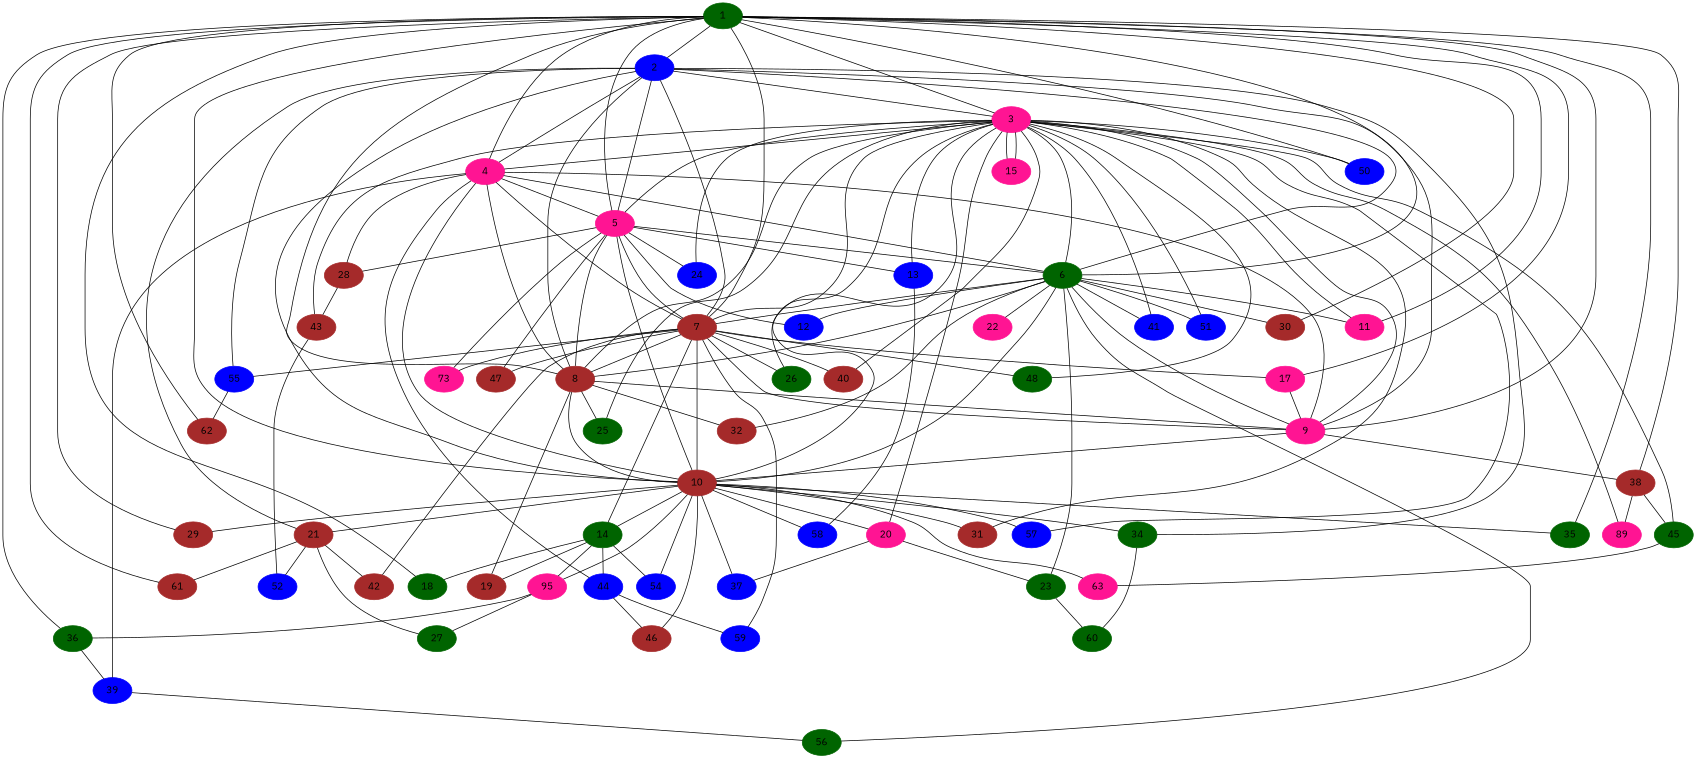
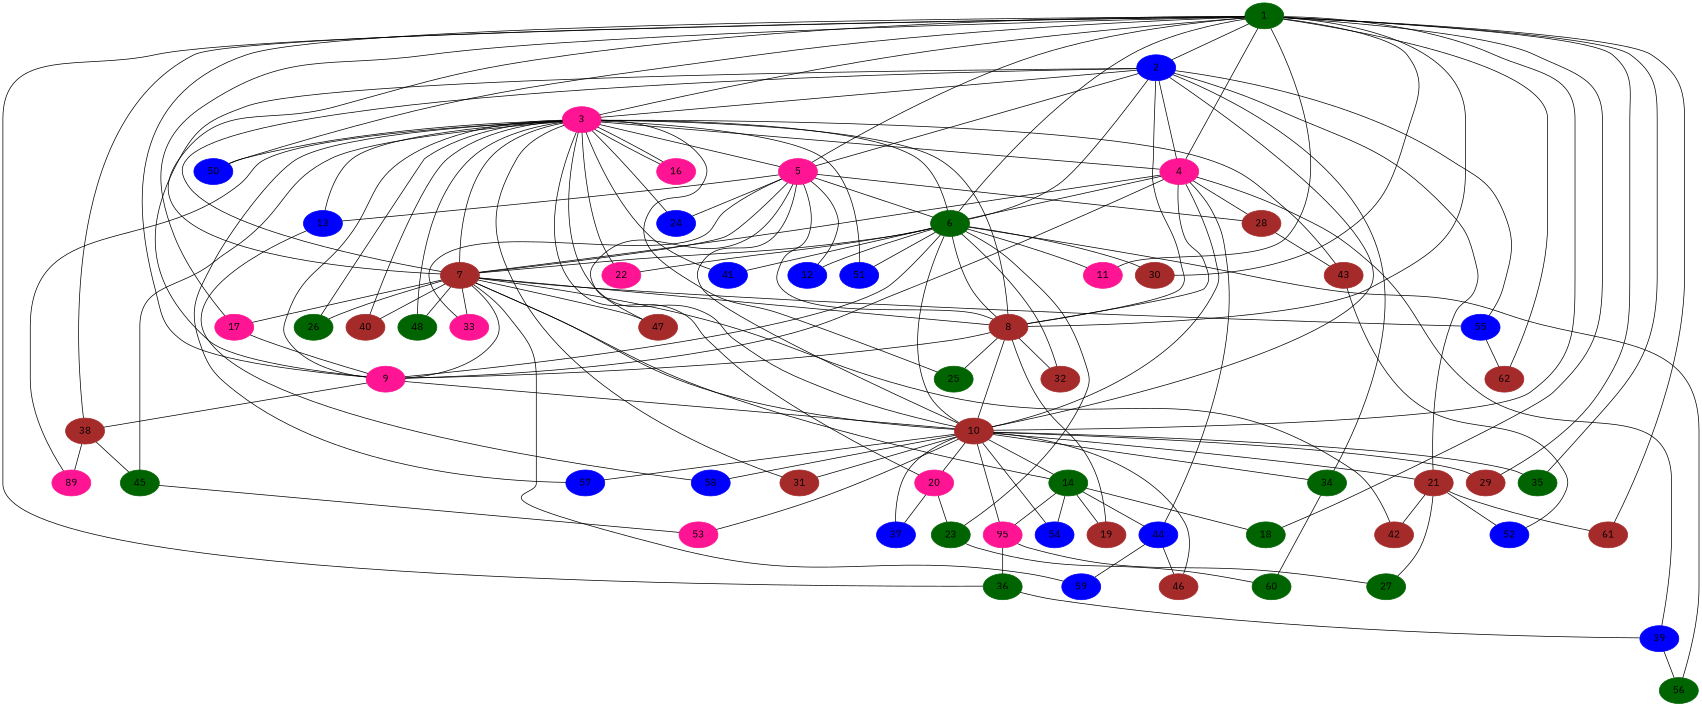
node "15": label "15" -> "16"
edge "3" -- "11": now "3" -- "22"
edge "4" -- "5": removed
node "73": label "73" -> "33"
node "63": label "63" -> "53"
